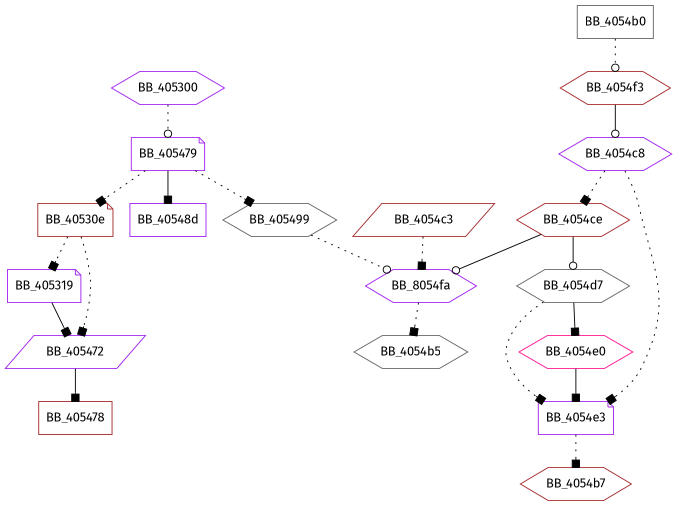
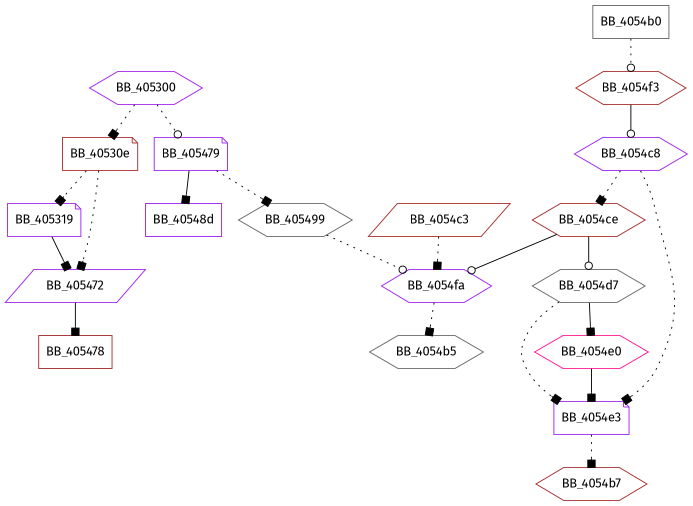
edge "BB_405479" -> "BB_40530e": now "BB_405300" -> "BB_40530e"
node "BB_8054fa": label "BB_8054fa" -> "BB_4054fa"
